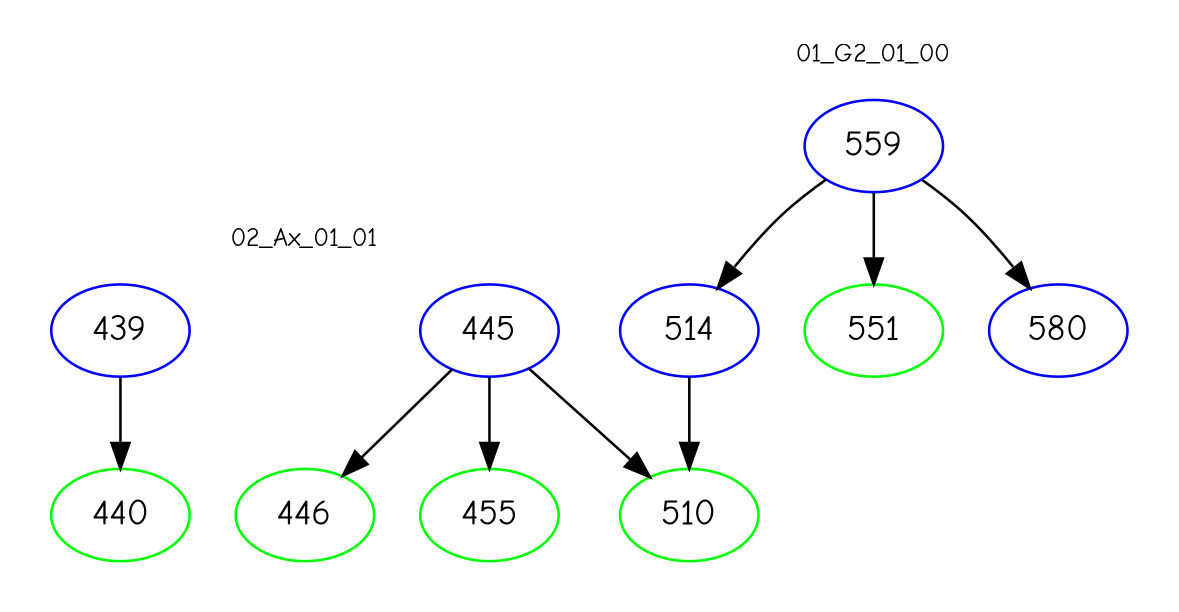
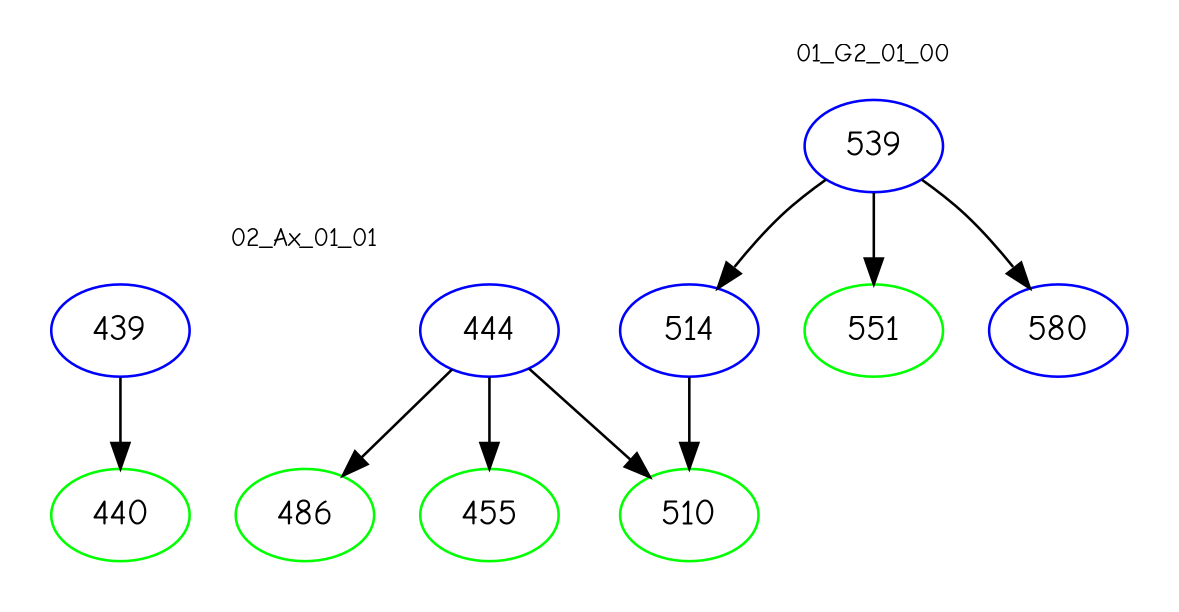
node "559": label "559" -> "539"
node "445": label "445" -> "444"
node "446": label "446" -> "486"
